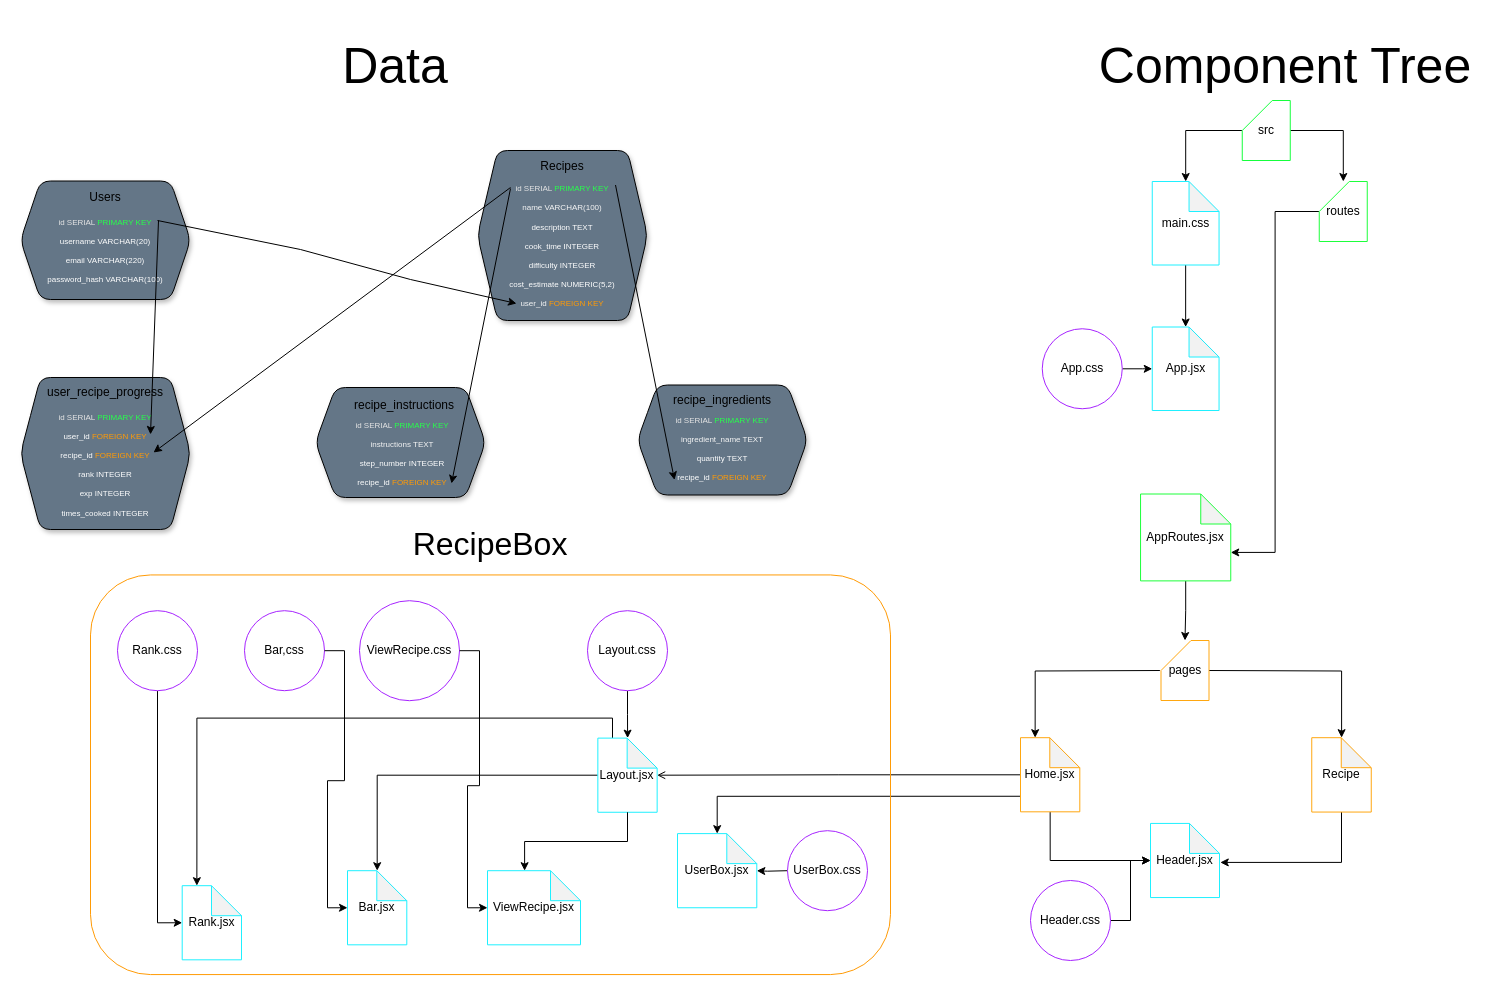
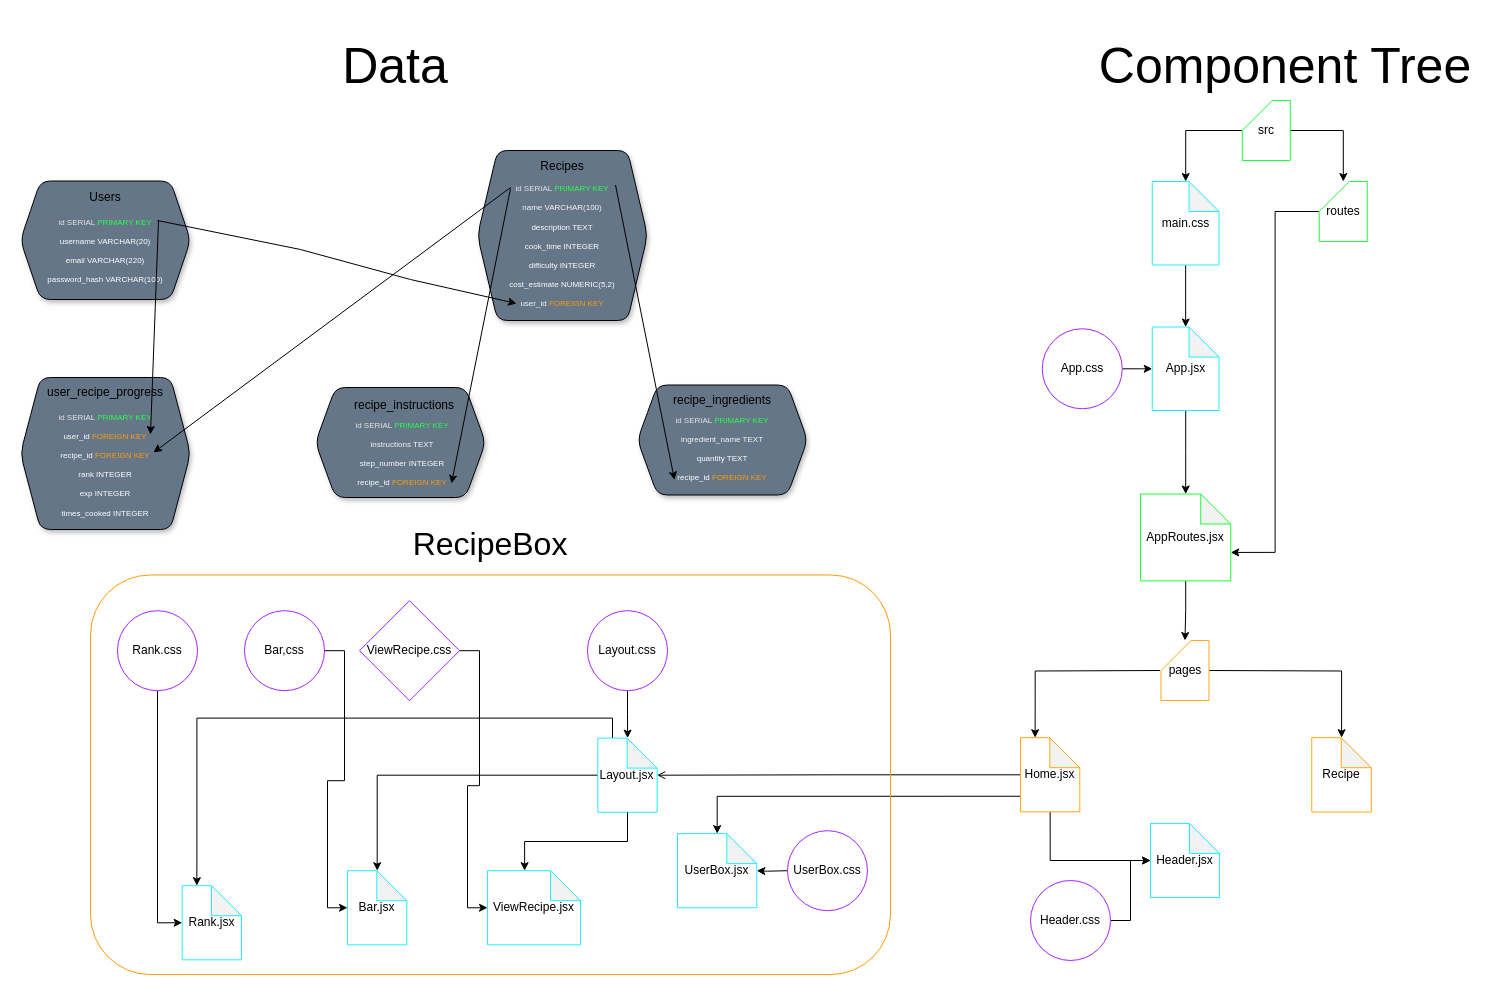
edge "App.jsx" -> "AppRoutes.jsx": added
node "ViewRecipe.css": shape ellipse -> diamond
edge "Recipe" -> "Header.jsx": removed
